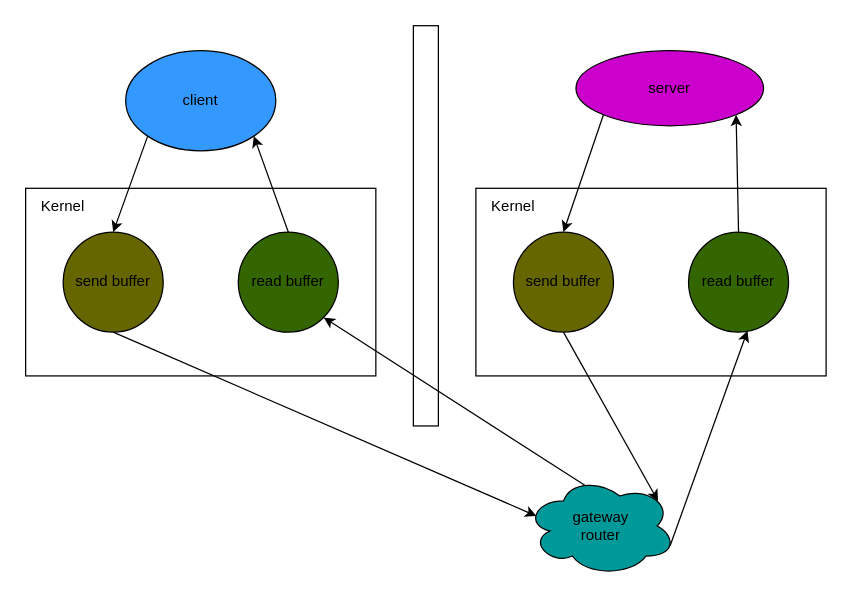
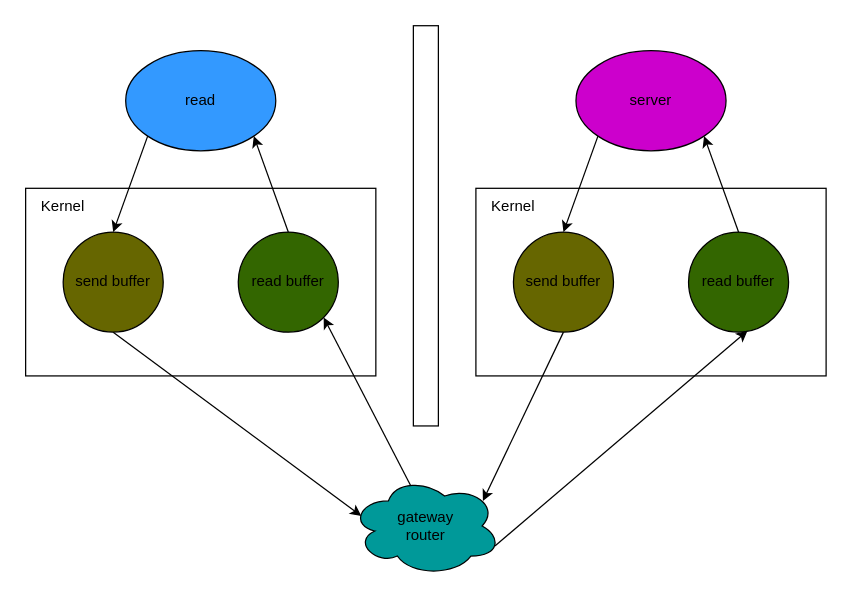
node "server": size 188x75 -> 150x100
node "client": label "client" -> "read"
node "gateway router": moved (601, 526) -> (426, 526)
